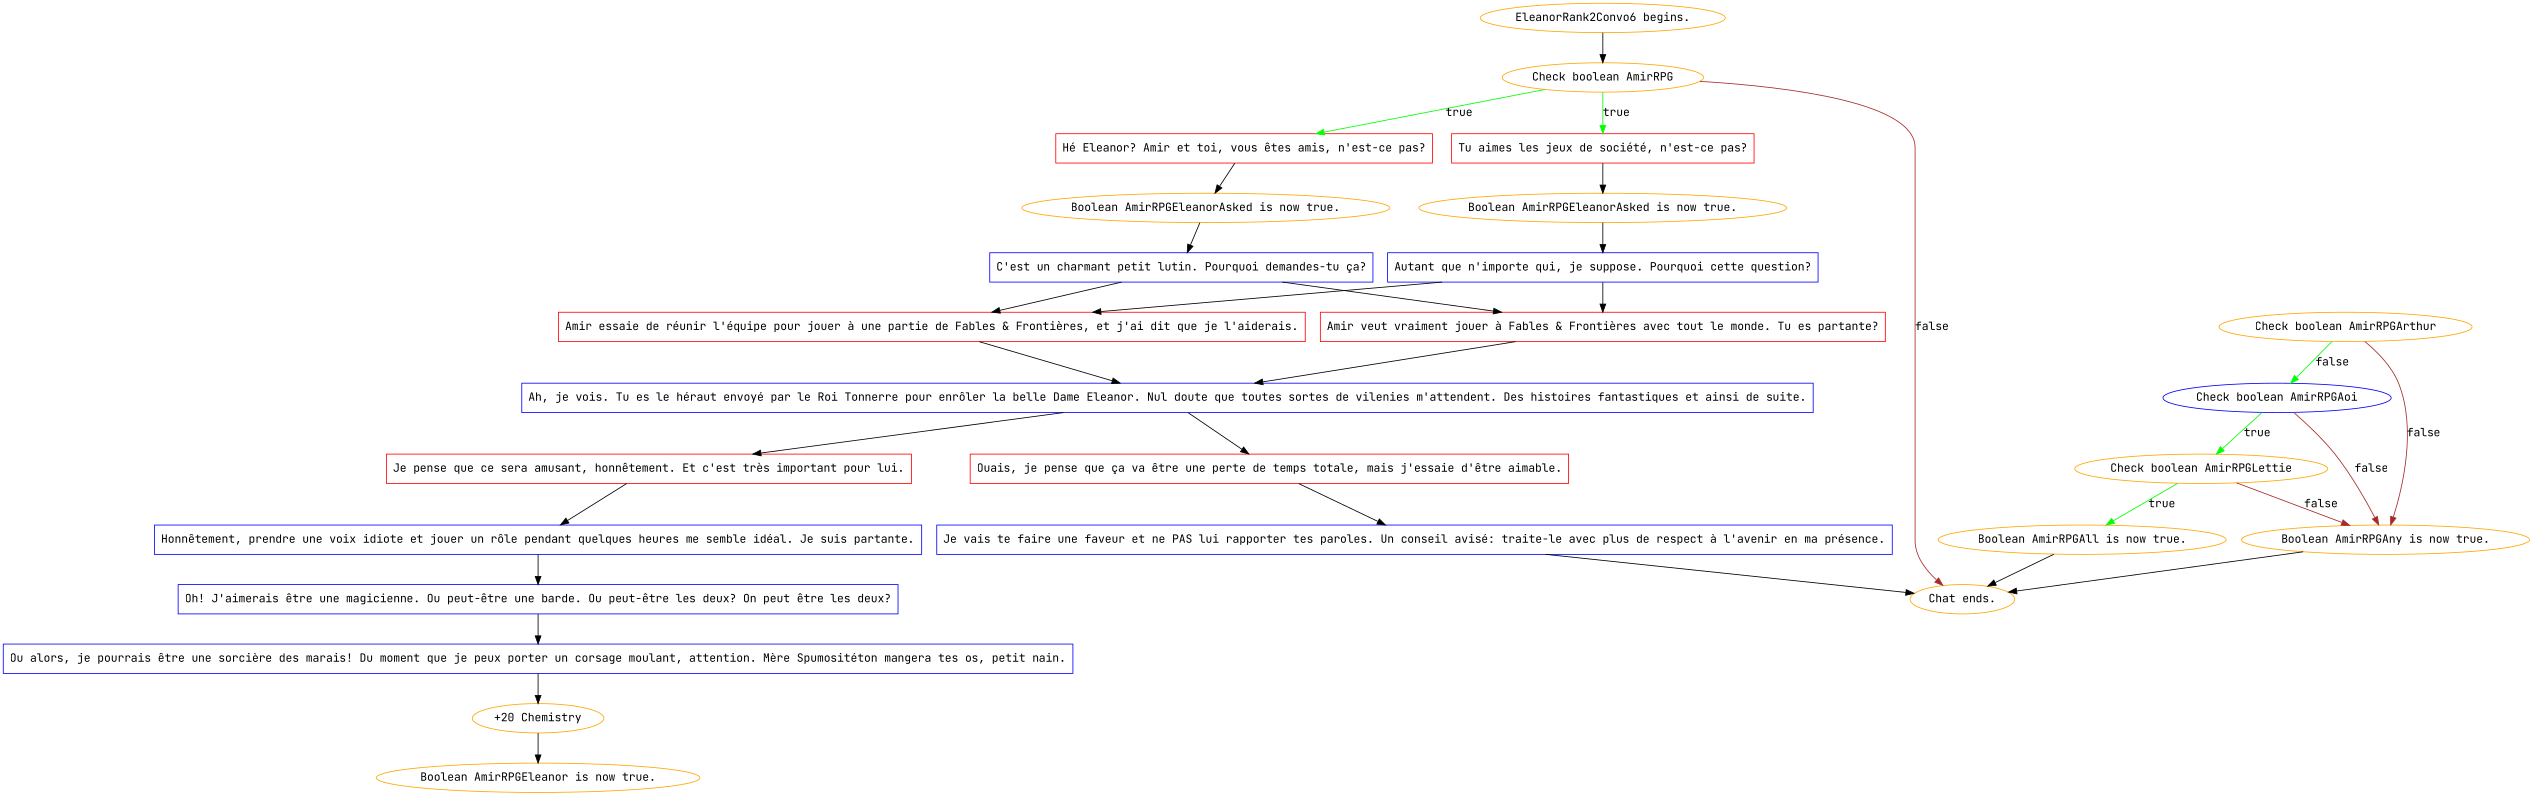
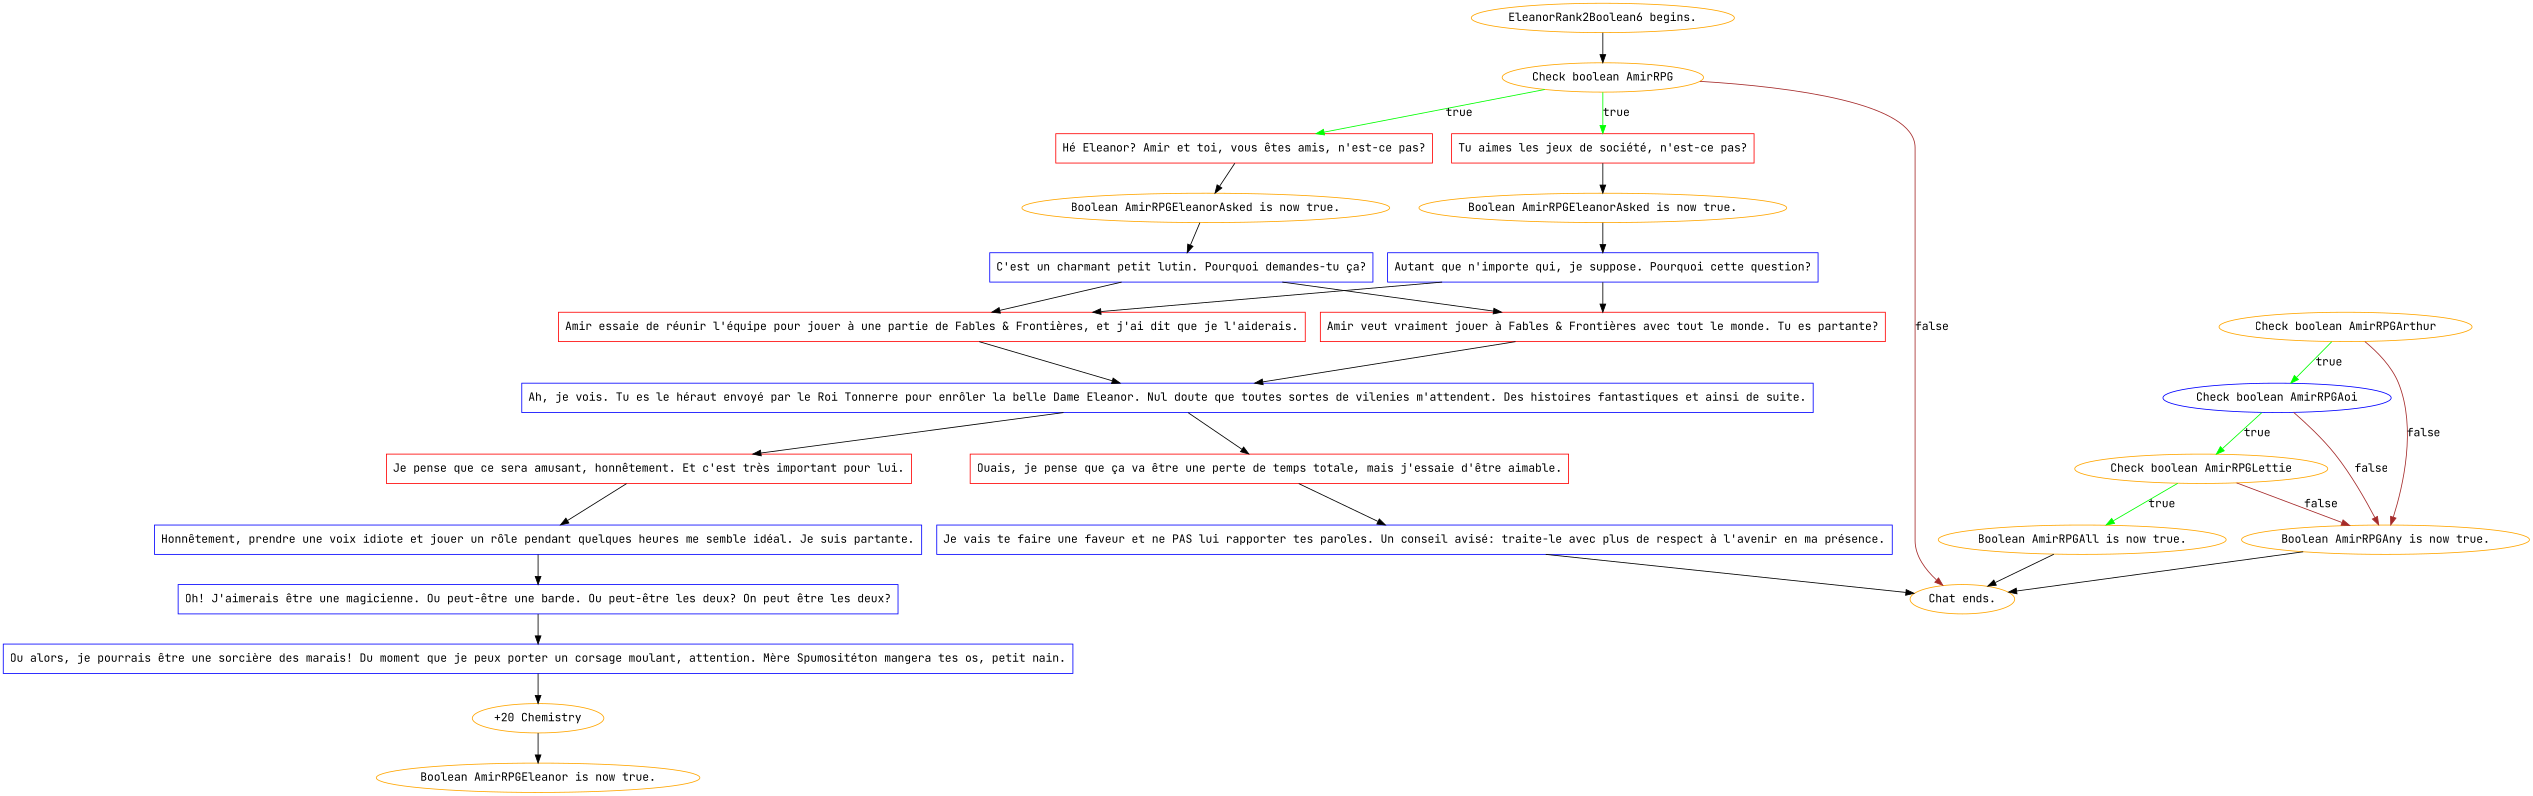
node "EleanorRank2Convo6 begins.": label "EleanorRank2Convo6 begins." -> "EleanorRank2Boolean6 begins."
edge "Check boolean AmirRPGArthur" -> "Check boolean AmirRPGAoi": label "false" -> "true"
